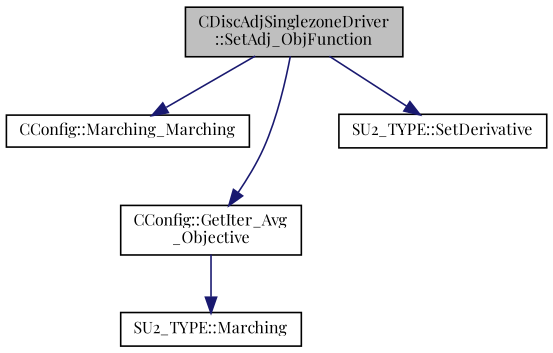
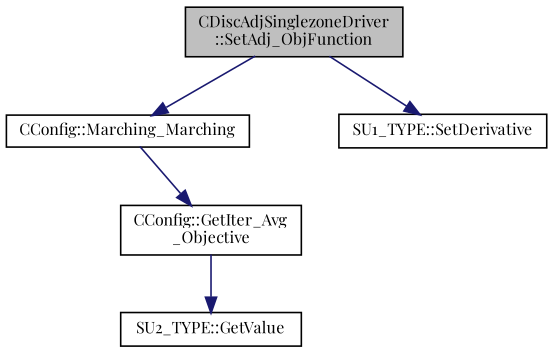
edge "CDiscAdjSinglezoneDriver ::SetAdj_ObjFunction" -> "CConfig::GetIter_Avg _Objective": now "CConfig::Marching_Marching" -> "CConfig::GetIter_Avg _Objective"
node "SU2_TYPE::SetDerivative": label "SU2_TYPE::SetDerivative" -> "SU1_TYPE::SetDerivative"
node "SU2_TYPE::Marching": label "SU2_TYPE::Marching" -> "SU2_TYPE::GetValue"
